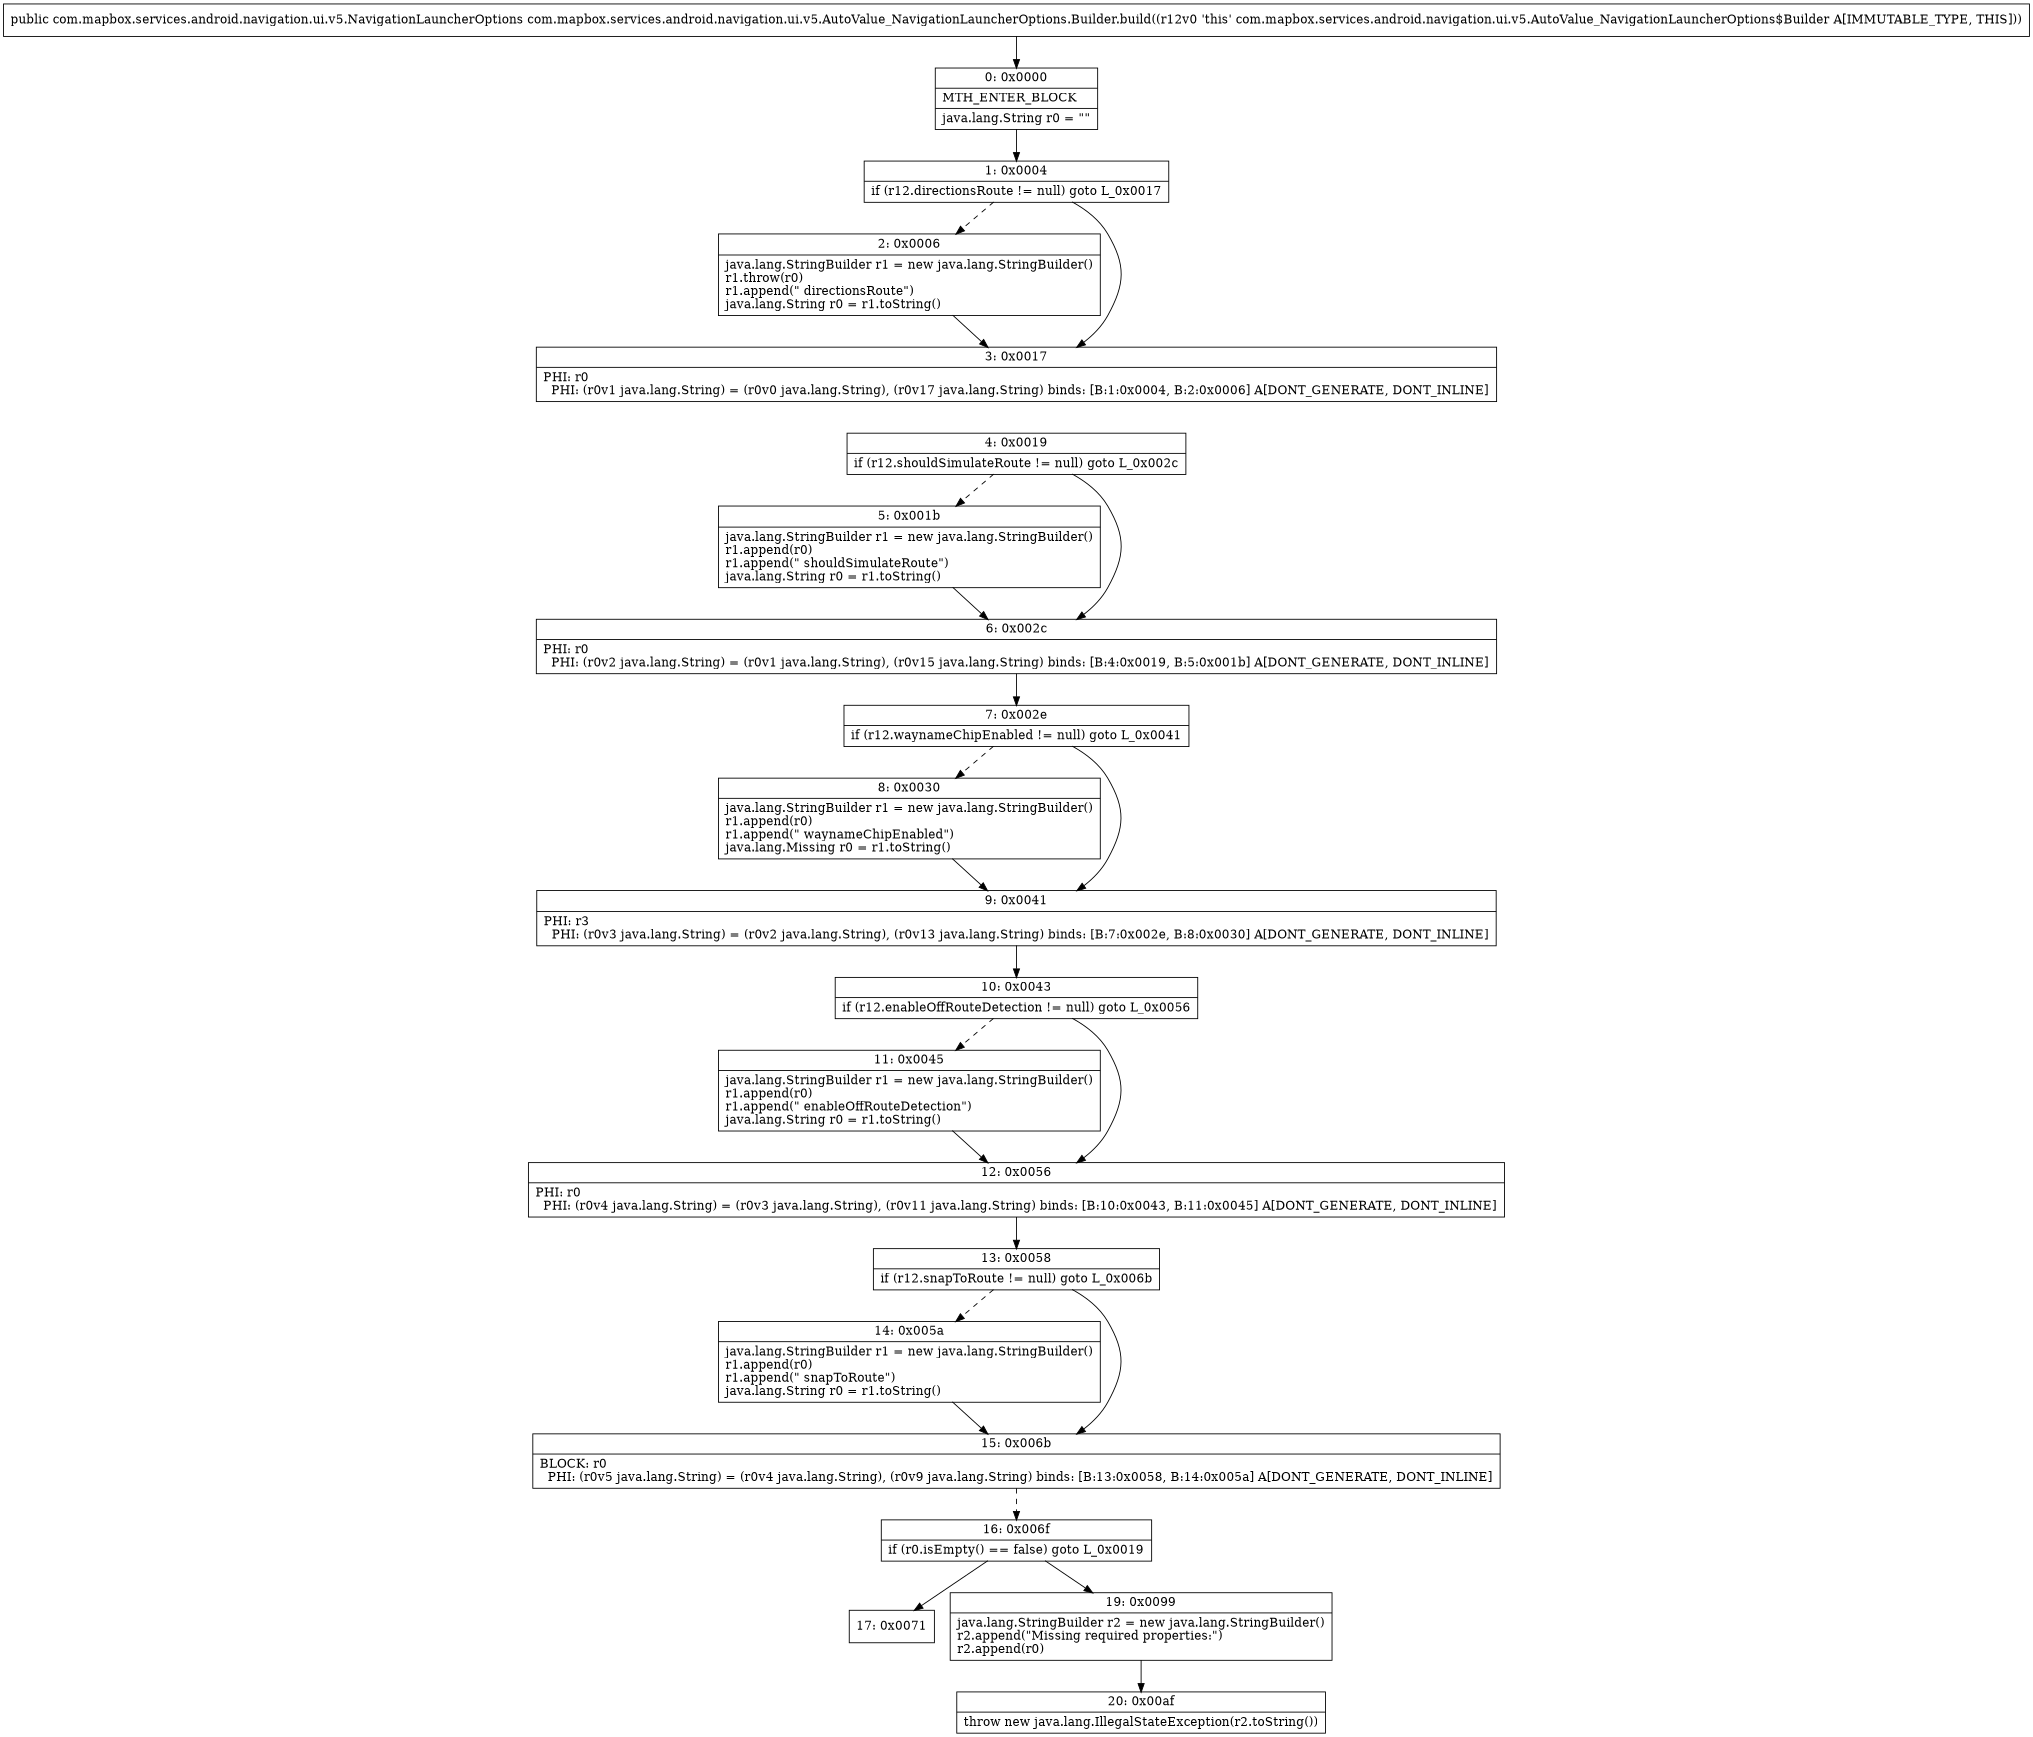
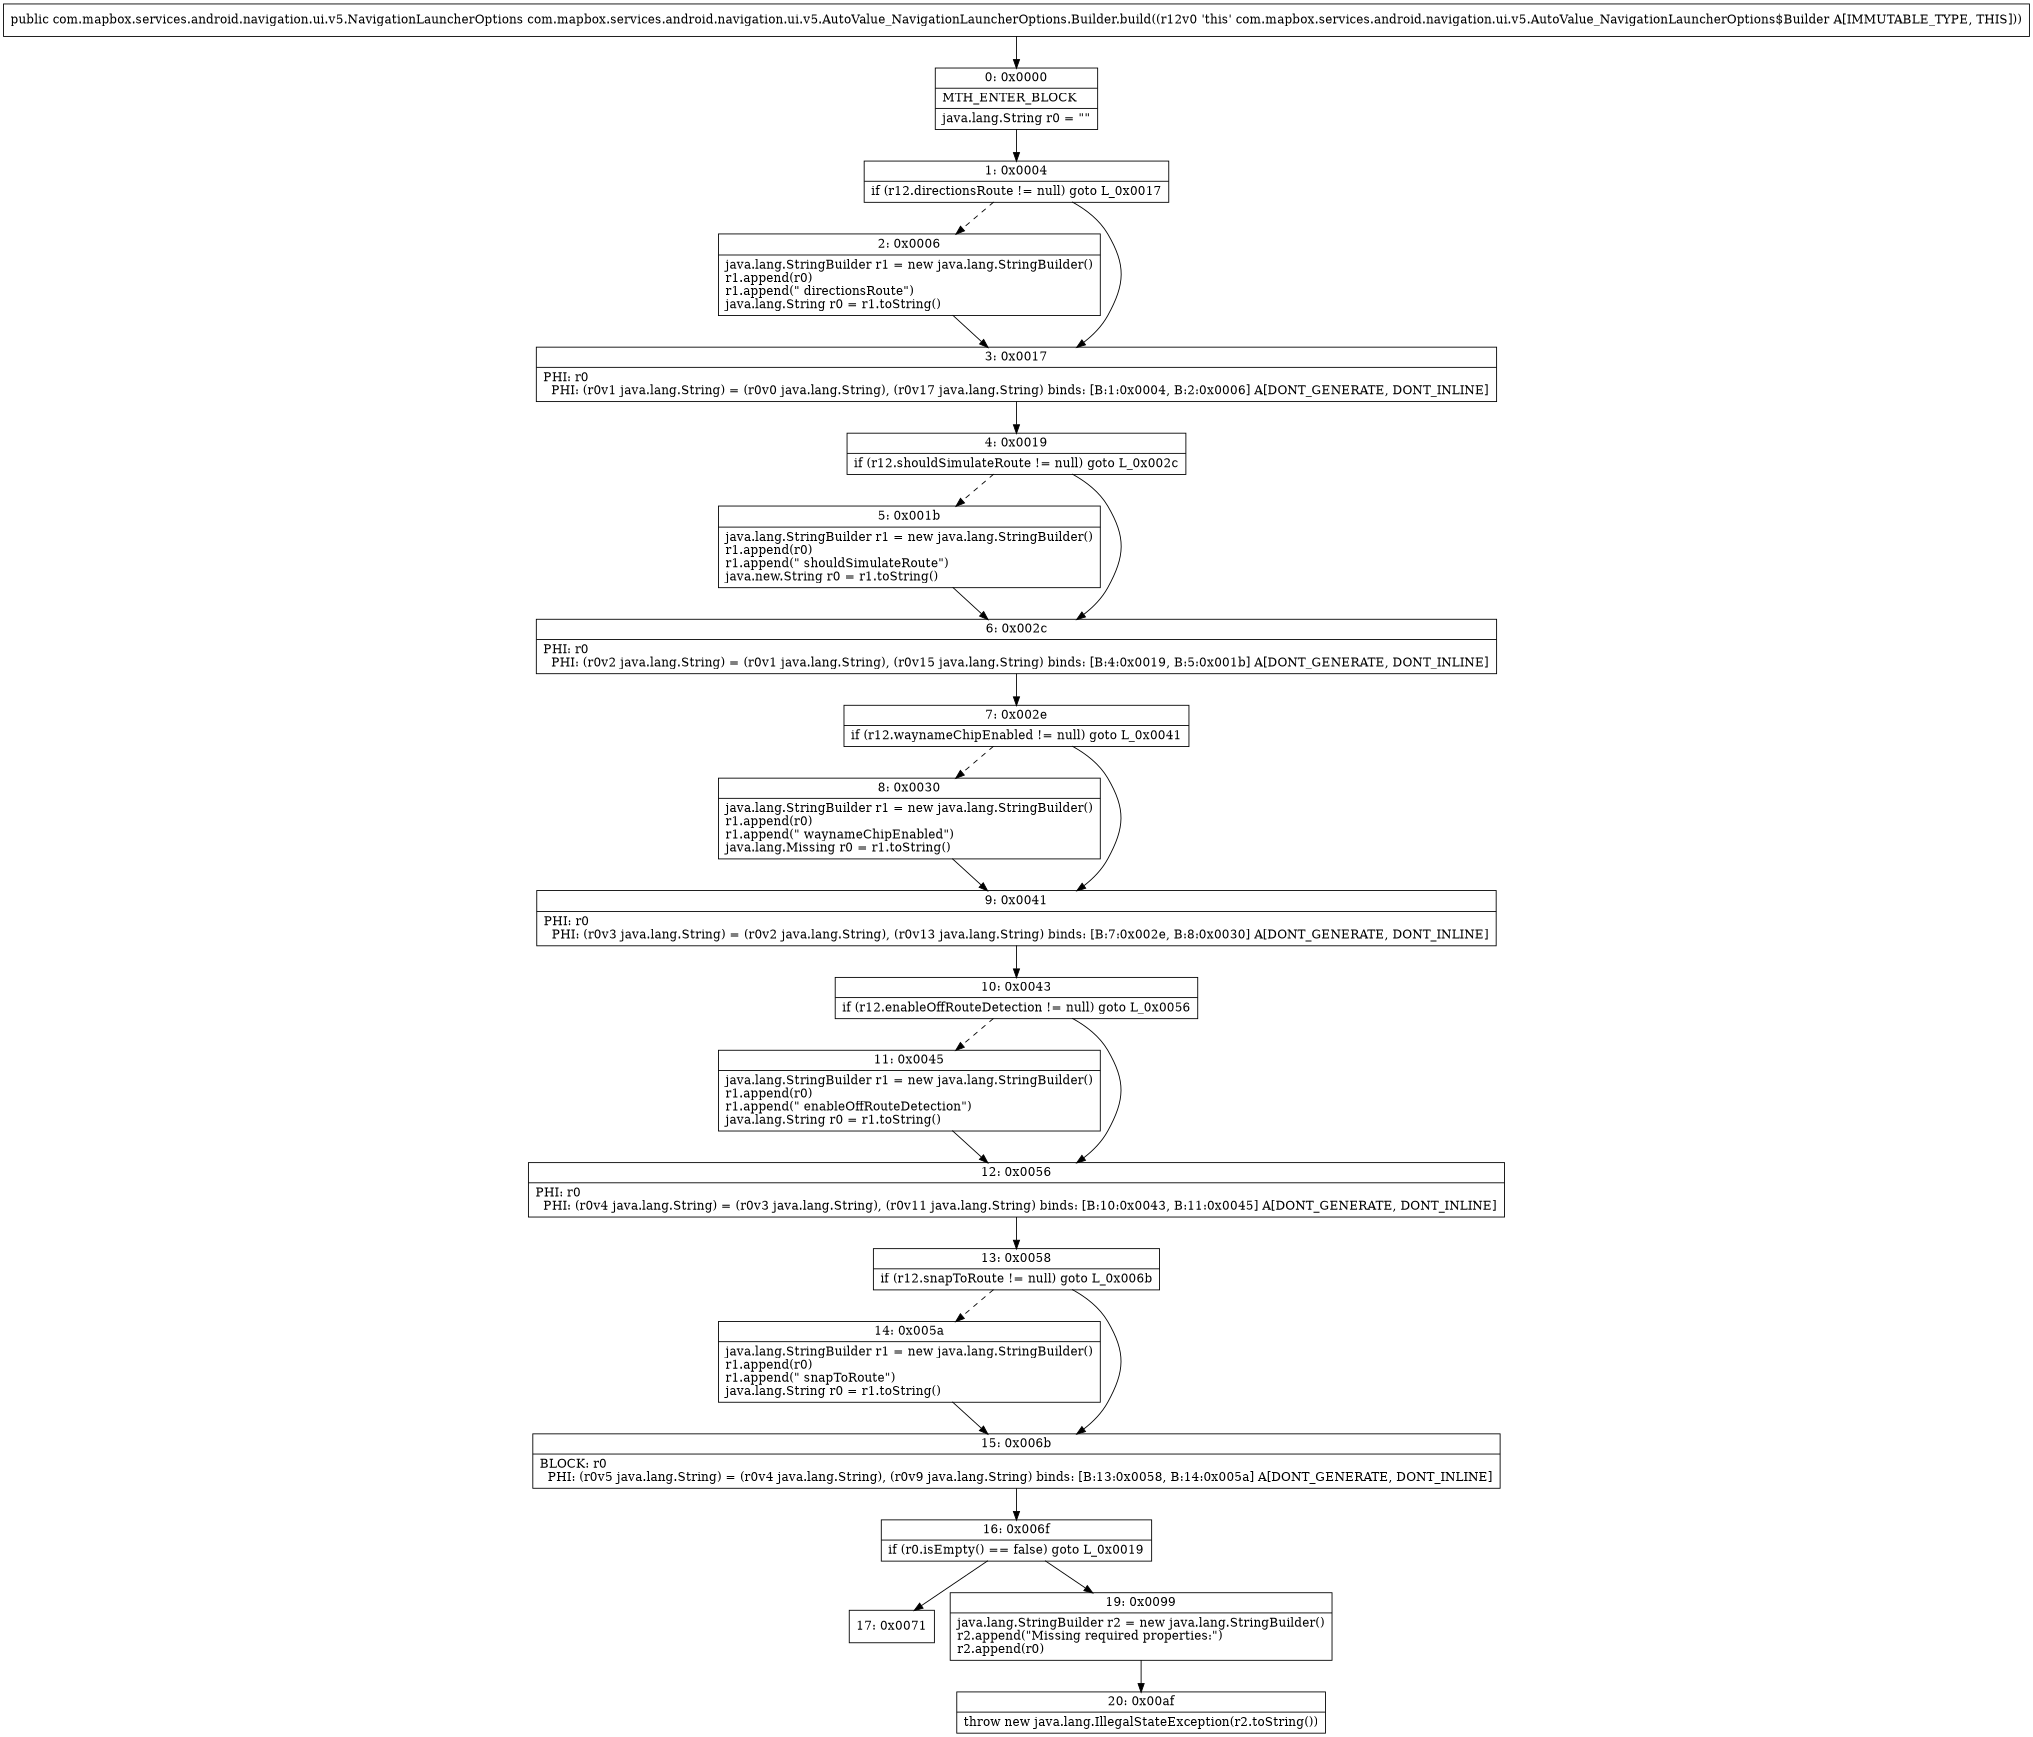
node "2: 0x0006": text "r1.throw(r0)" -> "r1.append(r0)"
edge "3: 0x0017" -> "4: 0x0019": added
node "5: 0x001b": text "java.lang.String r0 = r1.toString()" -> "java.new.String r0 = r1.toString()"
node "9: 0x0041": text "PHI: r3" -> "PHI: r0"
edge "15: 0x006b" -> "16: 0x006f": style dashed -> solid
